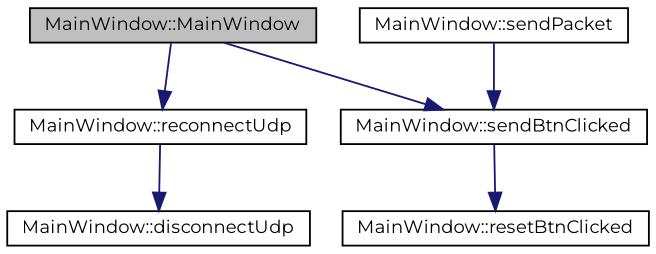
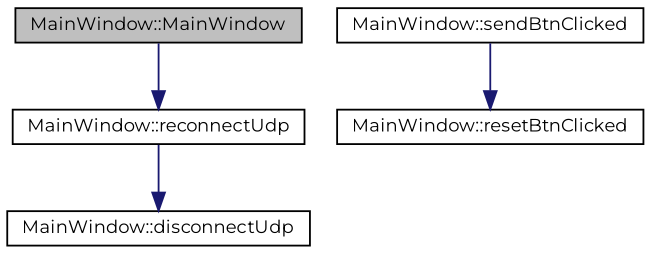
node "MainWindow::sendPacket": removed
edge "MainWindow::MainWindow" -> "MainWindow::sendBtnClicked": removed
